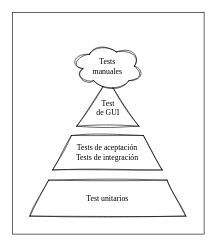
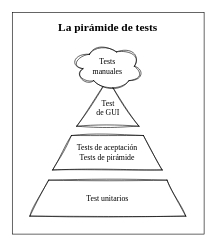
node "La pirámide de tests": added
node "Tests de aceptaciónTests de integración": label "Tests de aceptaciónTests de integración" -> "Tests de aceptaciónTests de pirámide"
